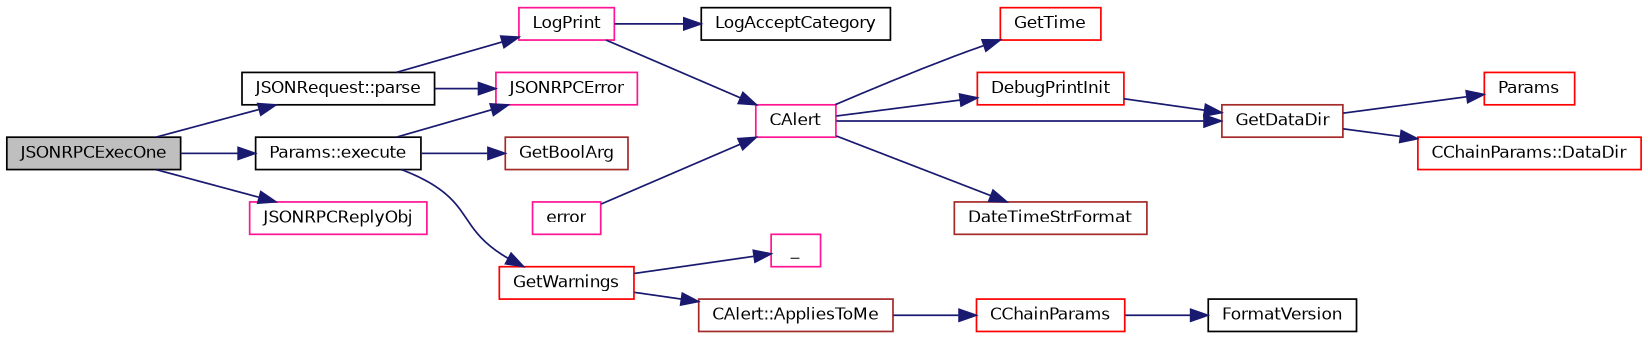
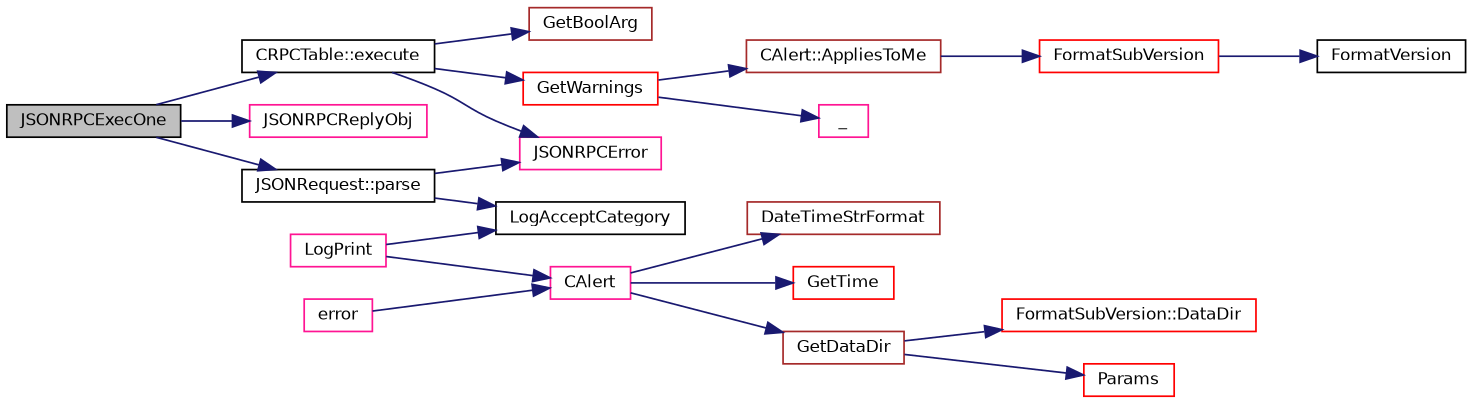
edge "JSONRequest::parse" -> "LogPrint": now "JSONRequest::parse" -> "LogAcceptCategory"
node "DebugPrintInit": removed
node "Params::execute": label "Params::execute" -> "CRPCTable::execute"
node "CChainParams::DataDir": label "CChainParams::DataDir" -> "FormatSubVersion::DataDir"
node "CChainParams": label "CChainParams" -> "FormatSubVersion"
